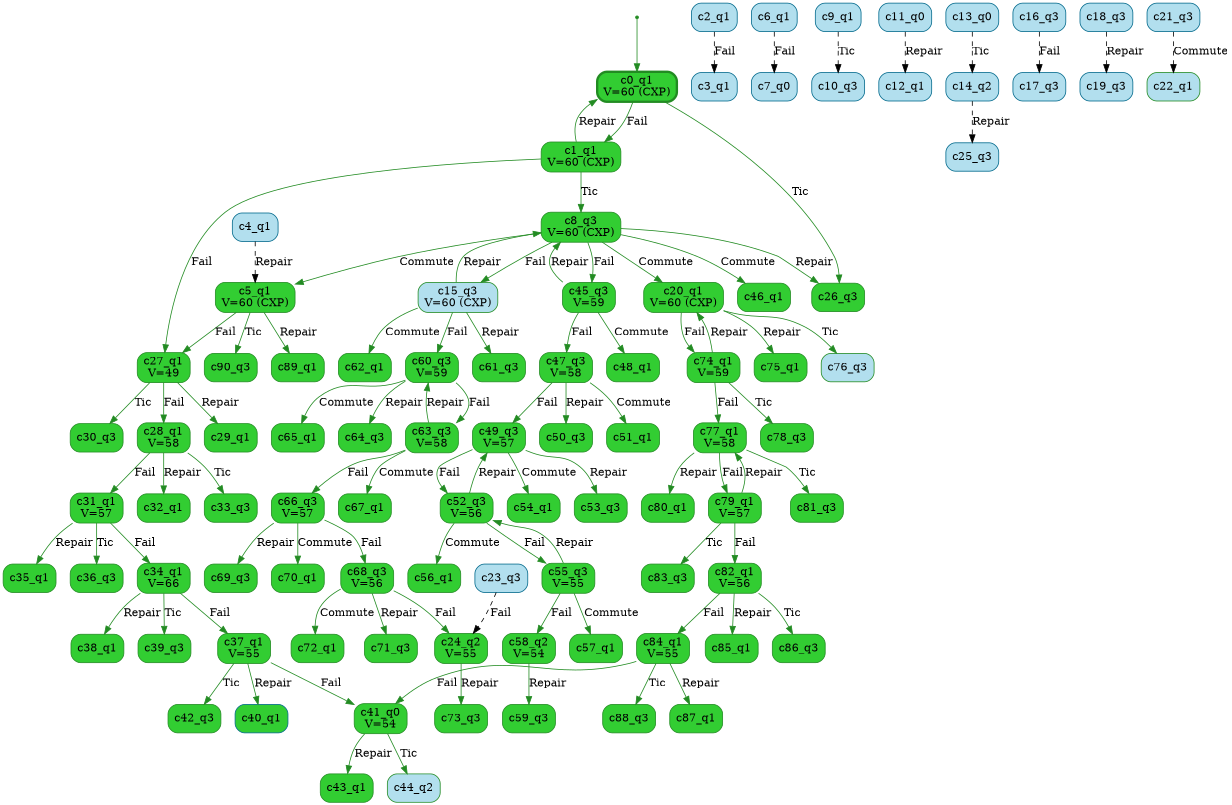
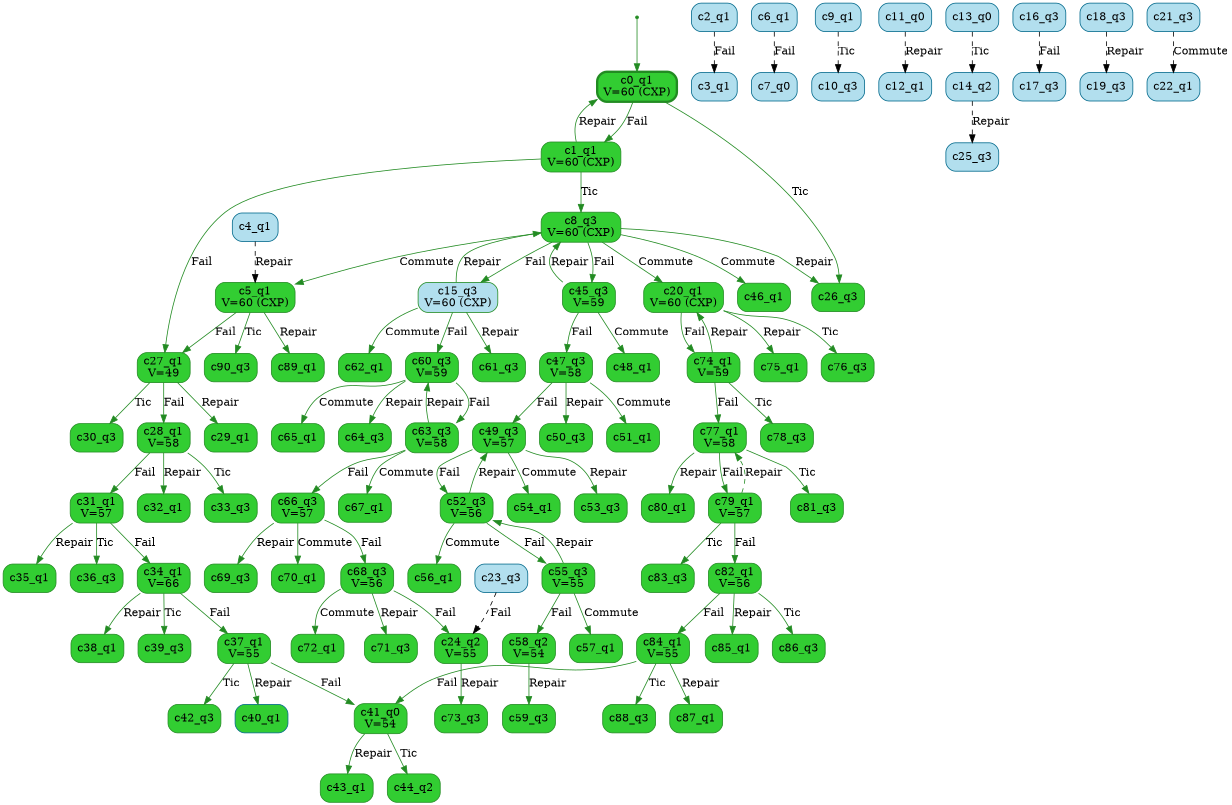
node "c22_q1": color forestgreen -> deepskyblue4
node "c76_q3": fillcolor lightblue2 -> limegreen
edge "c79_q1 V=57" -> "c77_q1 V=58": style solid -> dashed
node "c44_q2": fillcolor lightblue2 -> limegreen
